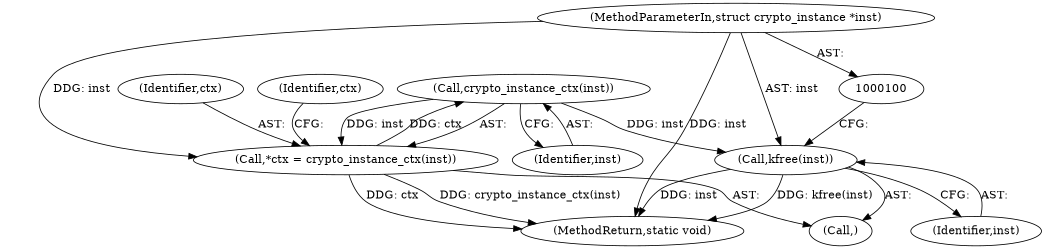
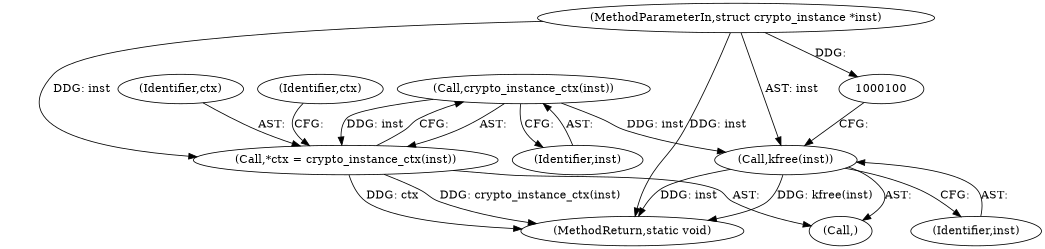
edge "(MethodParameterIn,struct crypto_instance *inst)" -> "1000100": label "AST: " -> "DDG: "
edge "(Call,*ctx = crypto_instance_ctx(inst))" -> "(Call,crypto_instance_ctx(inst))": label "DDG: ctx" -> "CFG: "
